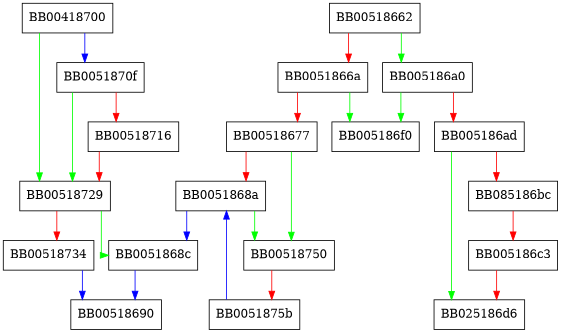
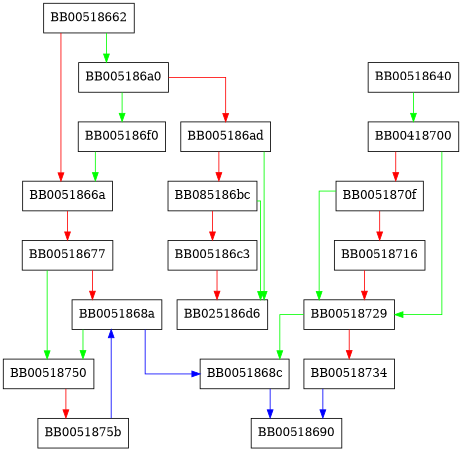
edge "BB00418700" -> "BB0051870f": color blue -> red
node "BB00518640": added
edge "BB0051866a" -> "BB005186f0": reversed
edge "BB085186bc" -> "BB025186d6": added
